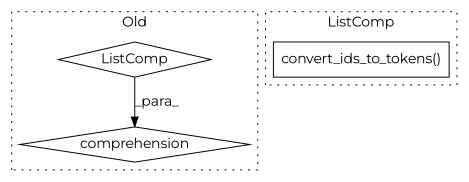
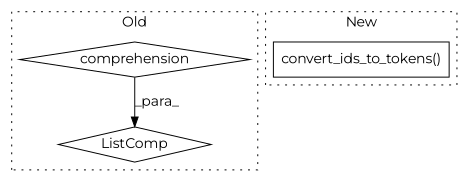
cluster "ListComp": label "ListComp" -> "New"
edge "ListComp" -> "comprehension": reversed
